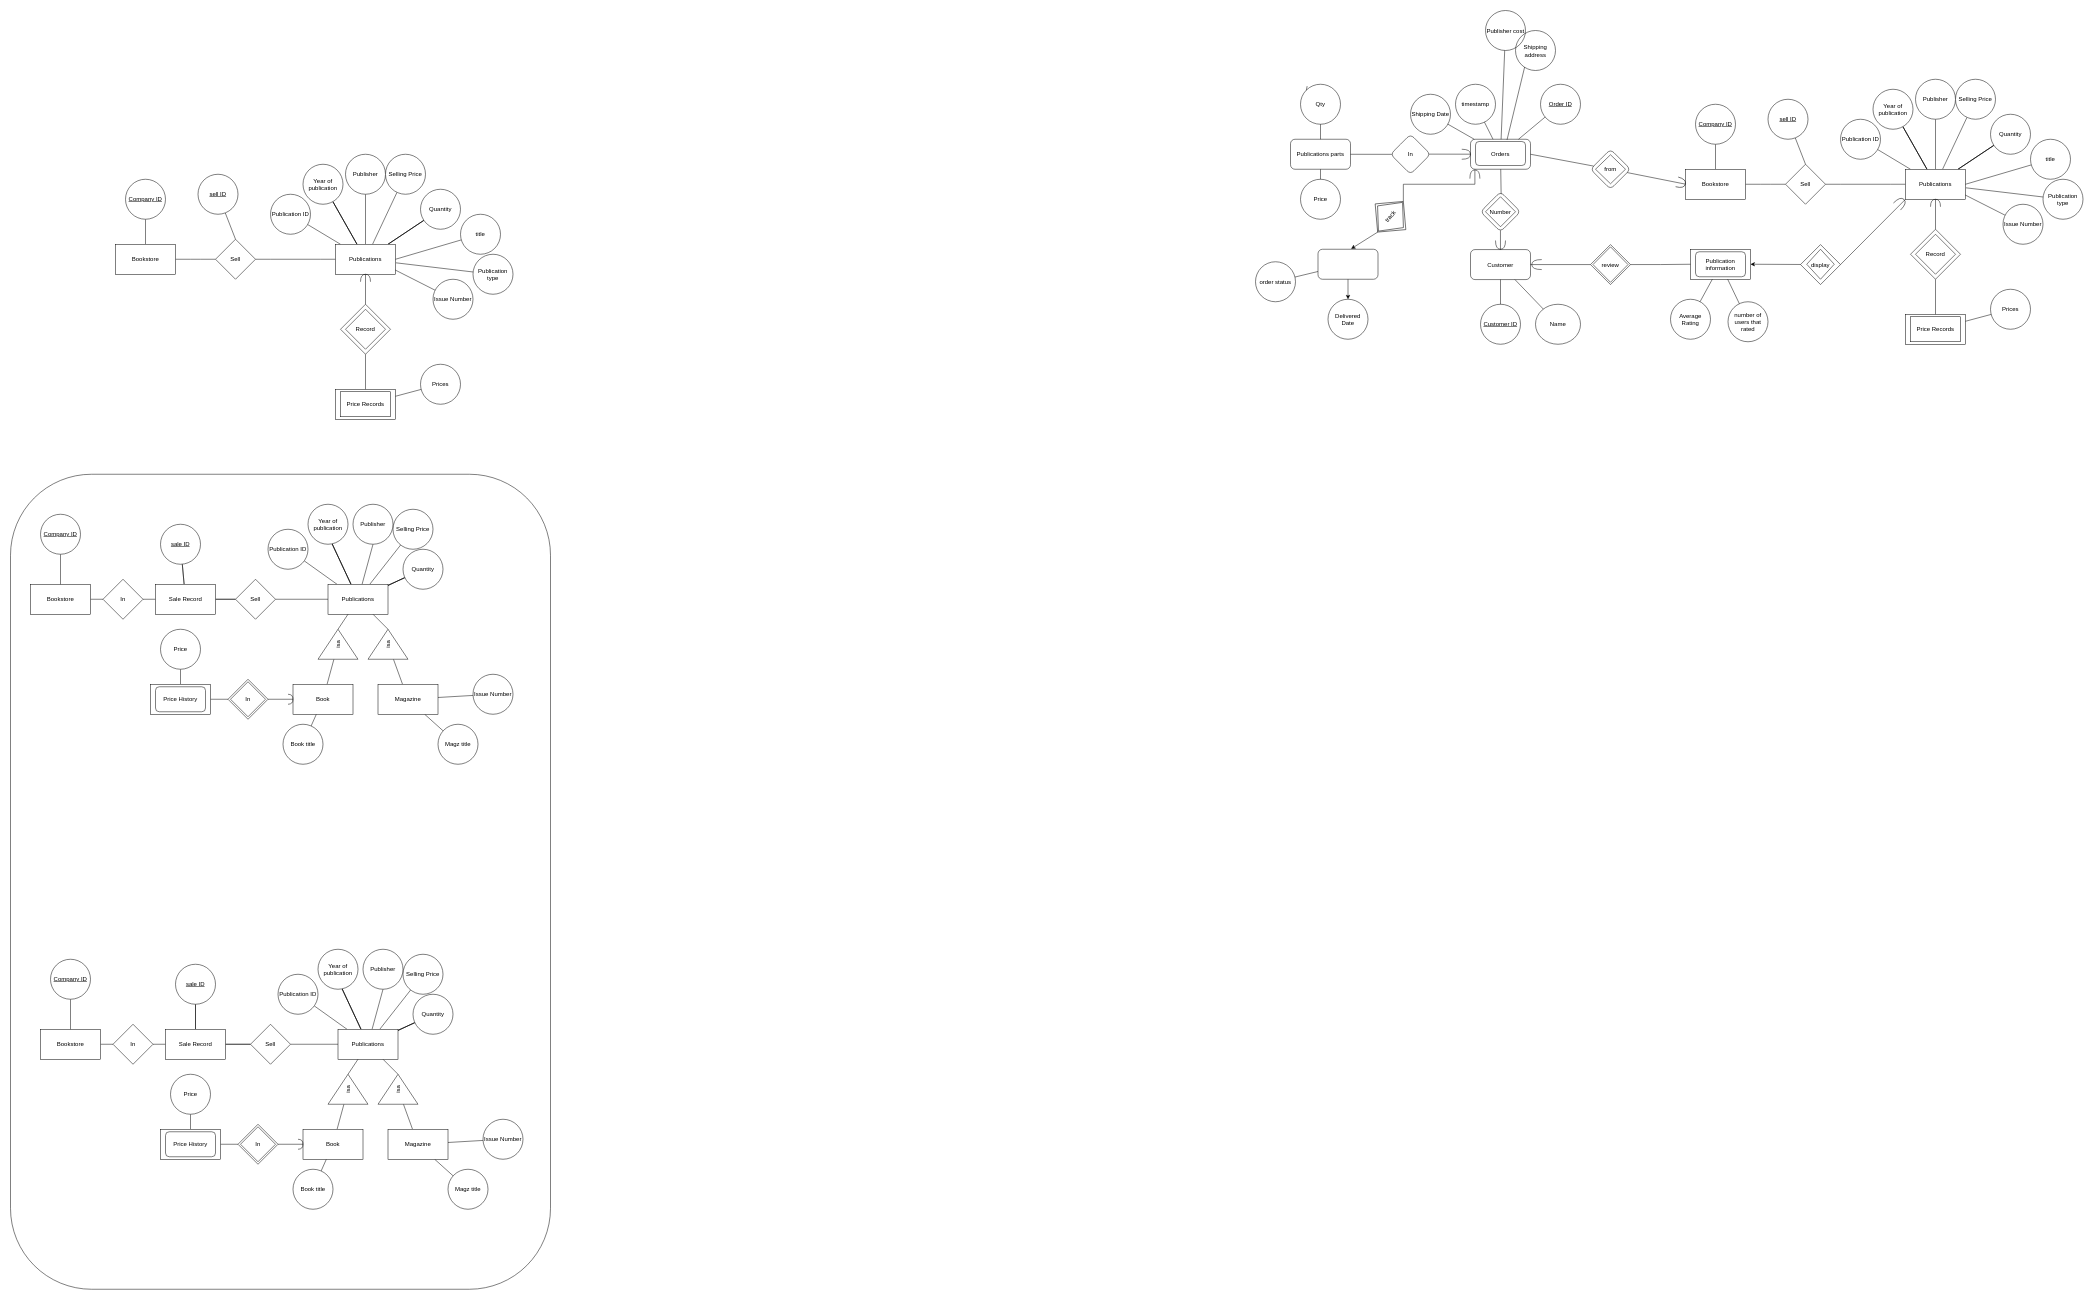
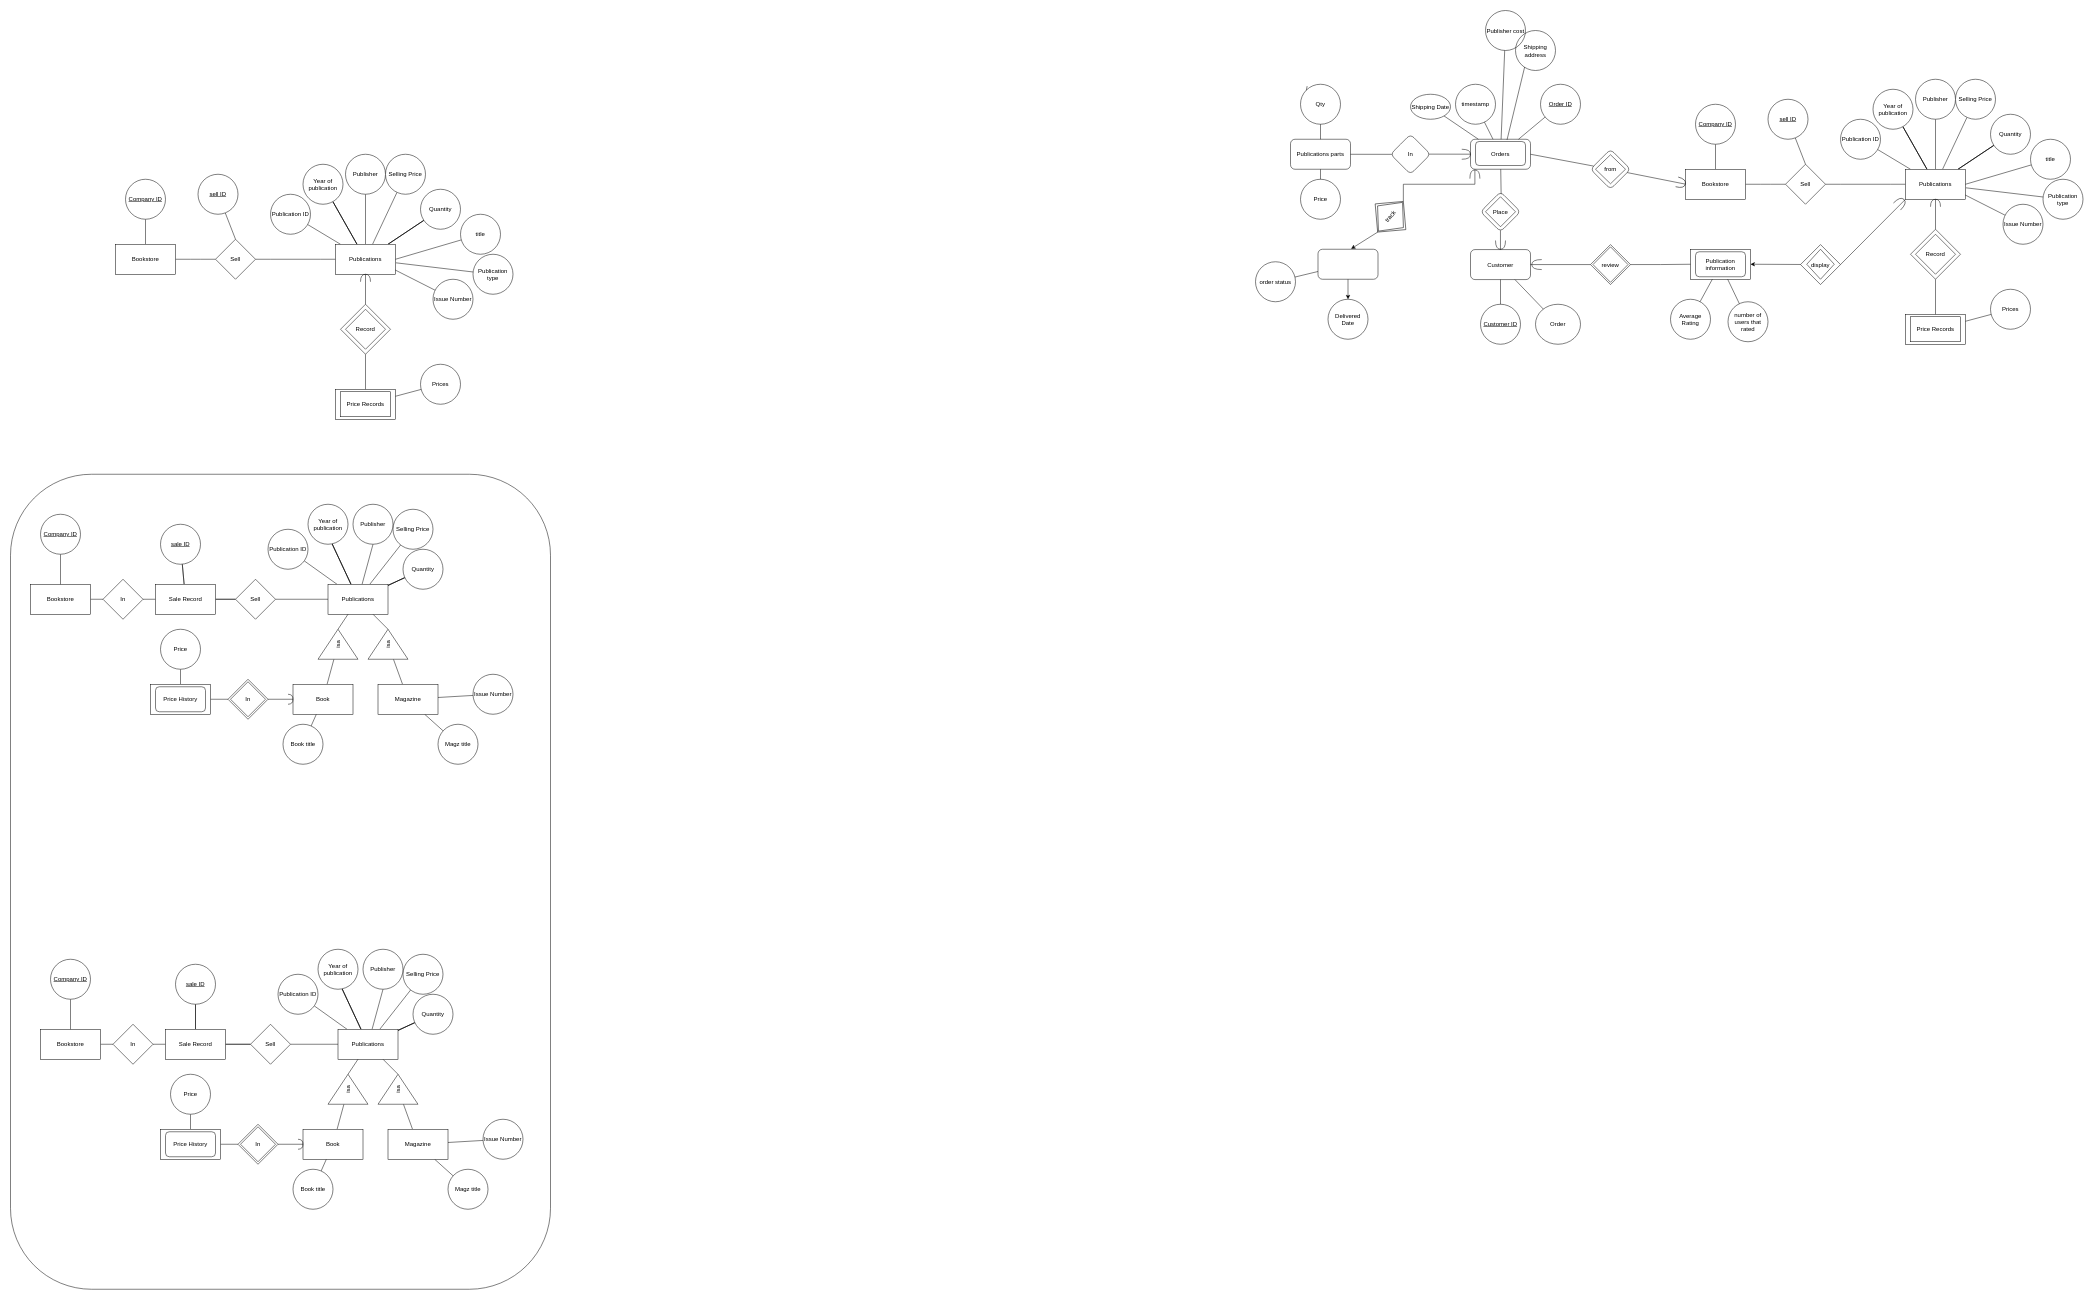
node "Shipping Date": size 40x40 -> 40x25
node "Number": label "Number" -> "Place"
node "Name": label "Name" -> "Order"
